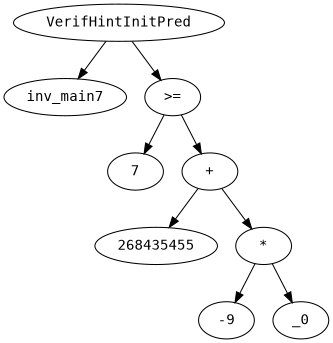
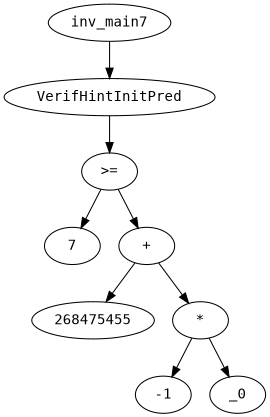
edge "VerifHintInitPred" -> "inv_main7": reversed
node "268435455": label "268435455" -> "268475455"
node "-9": label "-9" -> "-1"
